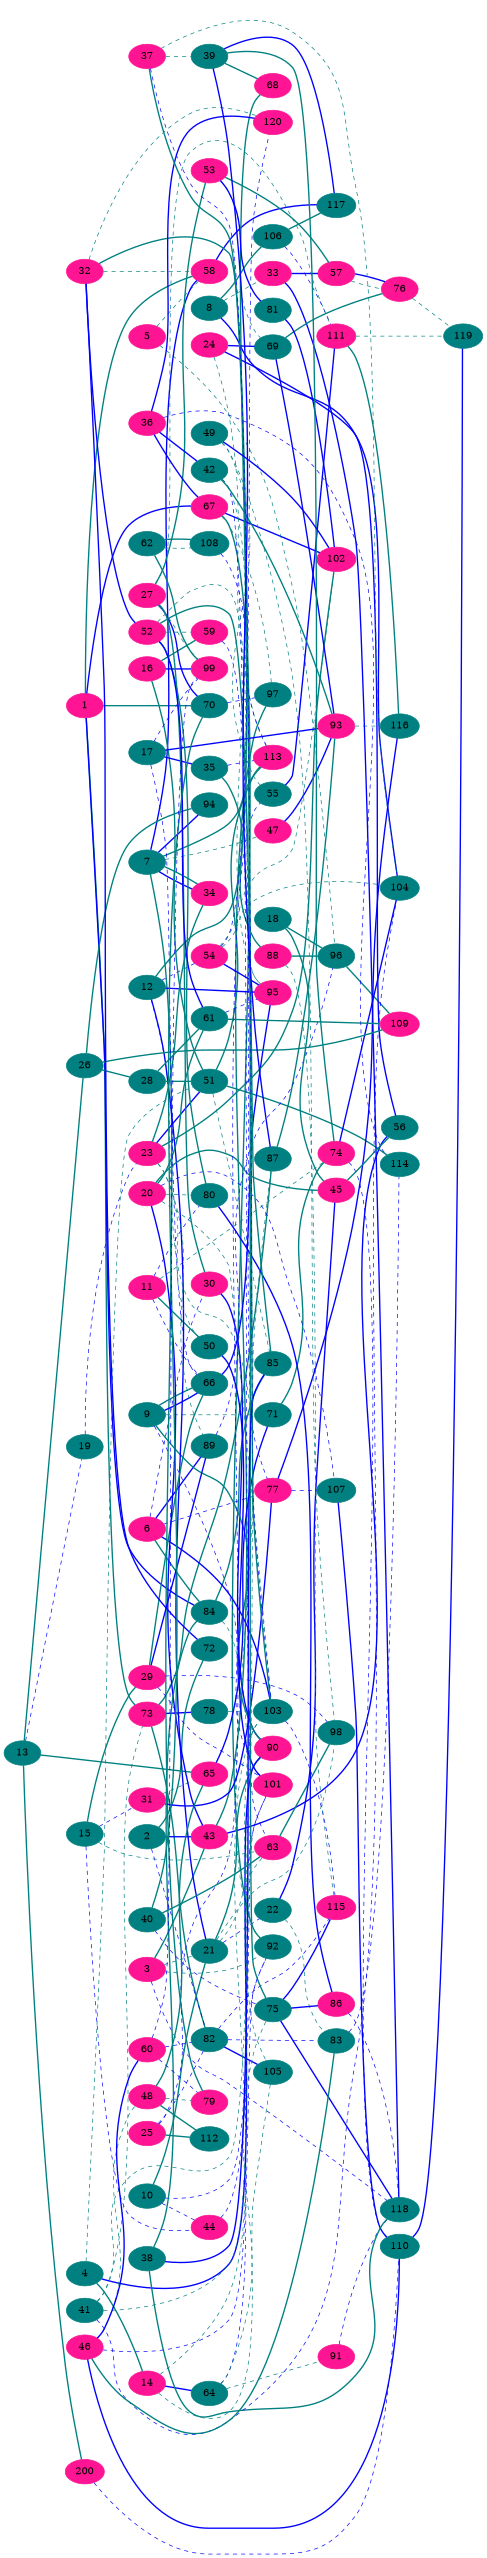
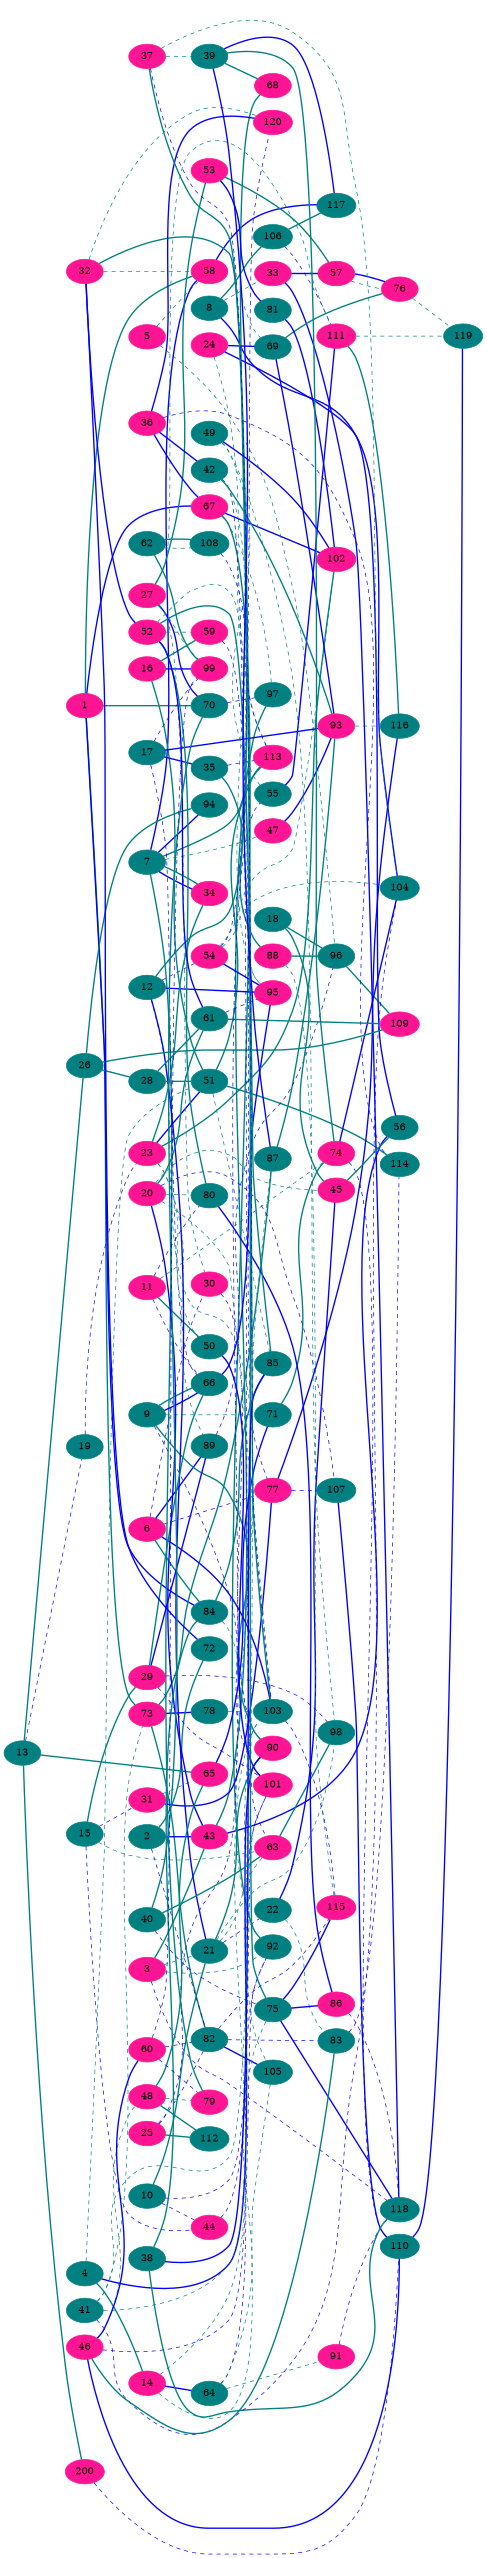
edge "27" -- "30": style bold -> dashed
edge "45" -- "20": style bold -> dashed
edge "30" -- "90": style bold -> dashed
